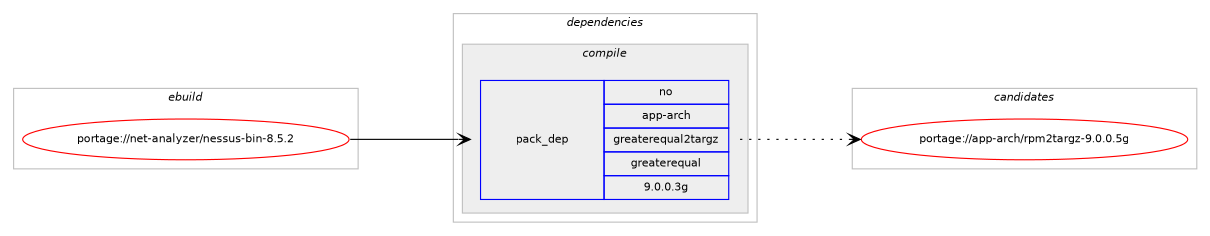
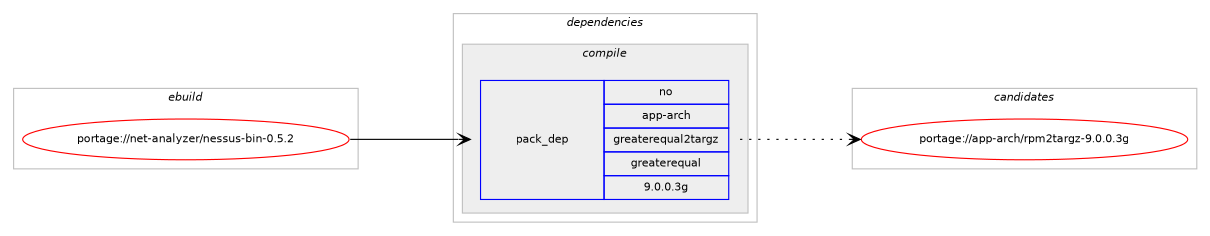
node "portage://net-analyzer/nessus-bin-8.5.2": label "portage://net-analyzer/nessus-bin-8.5.2" -> "portage://net-analyzer/nessus-bin-0.5.2"
node "portage://app-arch/rpm2targz-9.0.0.5g": label "portage://app-arch/rpm2targz-9.0.0.5g" -> "portage://app-arch/rpm2targz-9.0.0.3g"
